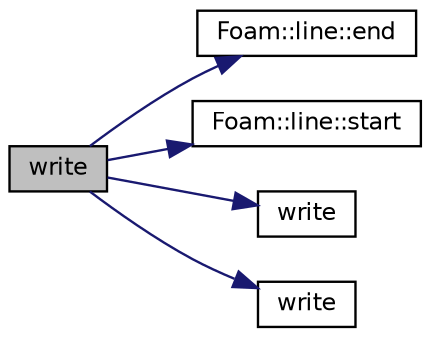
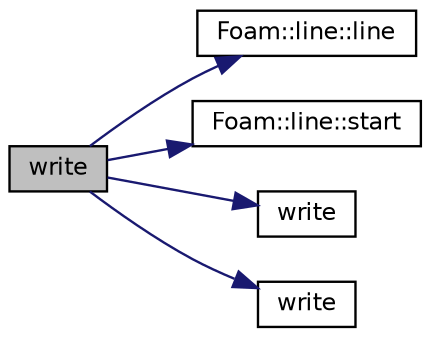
node "Foam::line::end": label "Foam::line::end" -> "Foam::line::line"
